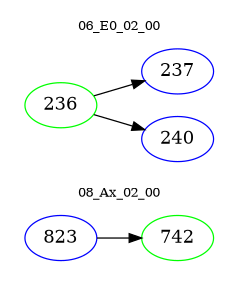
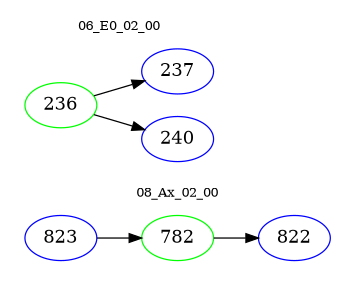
node "742": label "742" -> "782"
node "822": added
